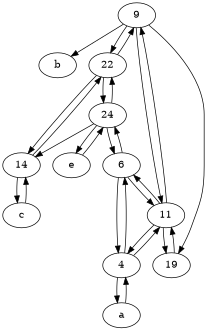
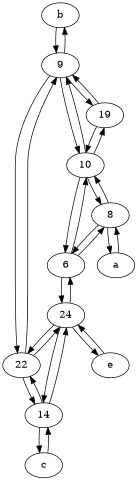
edge "b" -> "9": added
edge "19" -> "9": added
node "11": label "11" -> "10"
node "4": label "4" -> "8"
edge "14" -> "24": added
